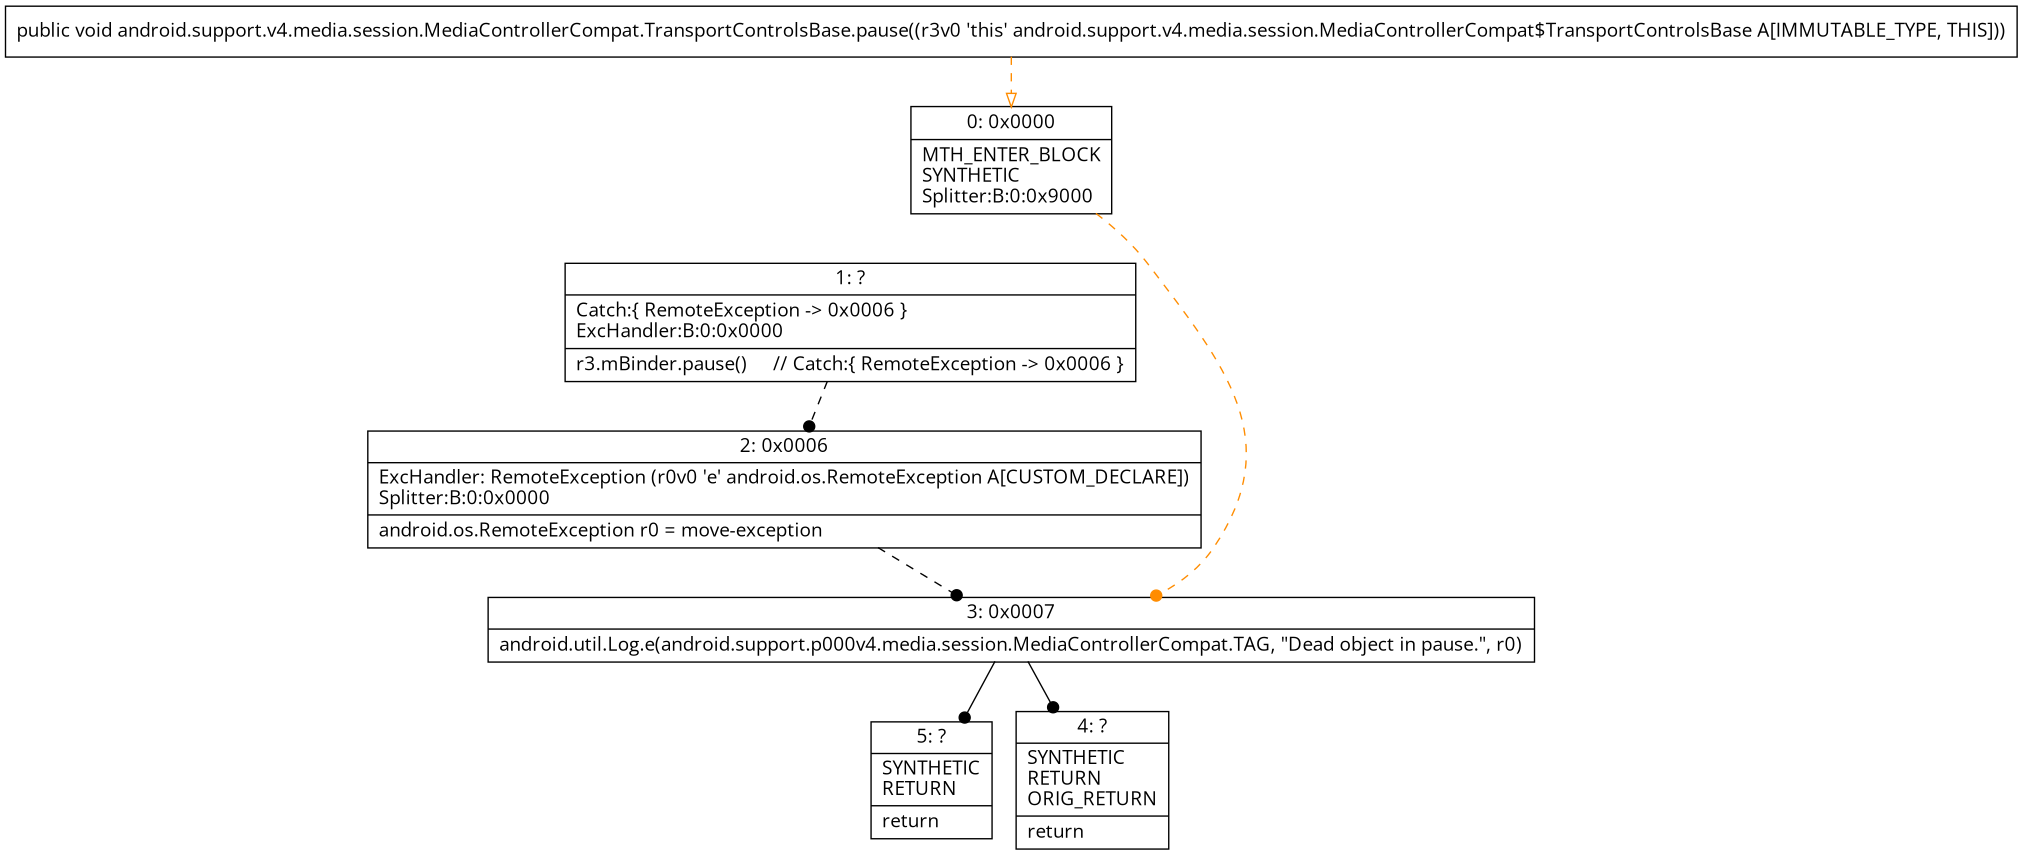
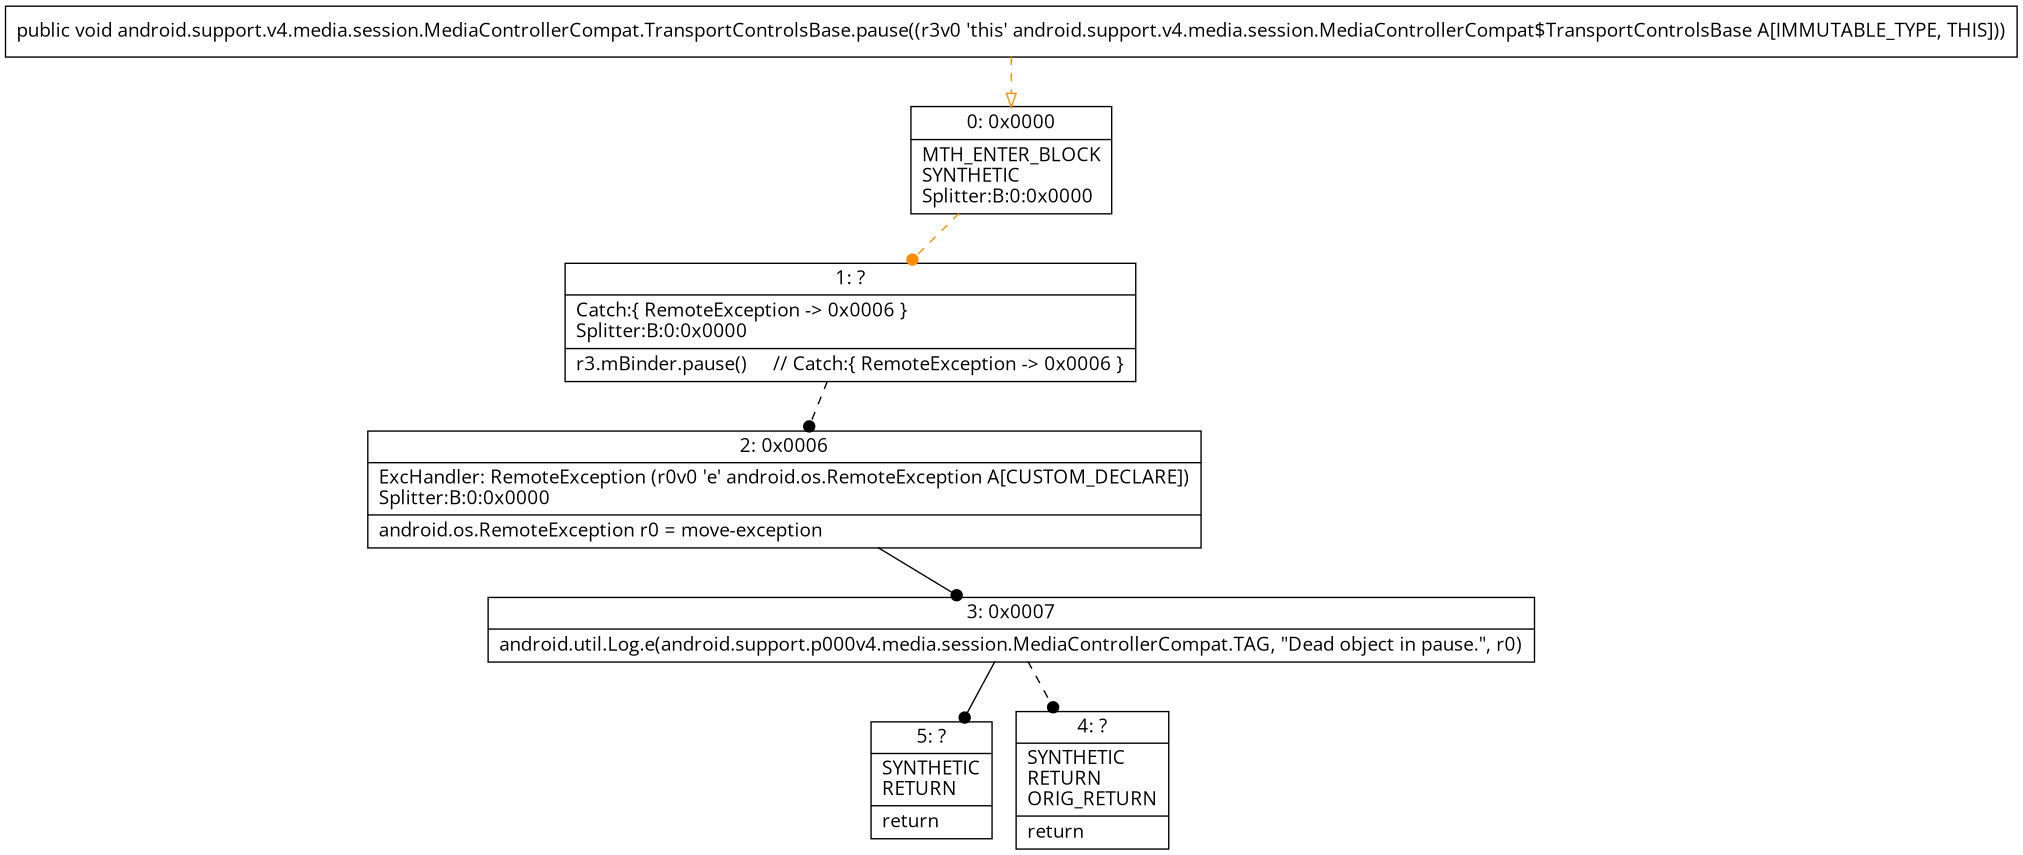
node "0: 0x0000": text "Splitter:B:0:0x9000" -> "Splitter:B:0:0x0000"
node "1: ?": text "ExcHandler:B:0:0x0000" -> "Splitter:B:0:0x0000"
edge "0: 0x0000" -> "3: 0x0007": now "0: 0x0000" -> "1: ?"
edge "2: 0x0006" -> "3: 0x0007": style dashed -> solid
edge "3: 0x0007" -> "4: ?": style solid -> dashed
